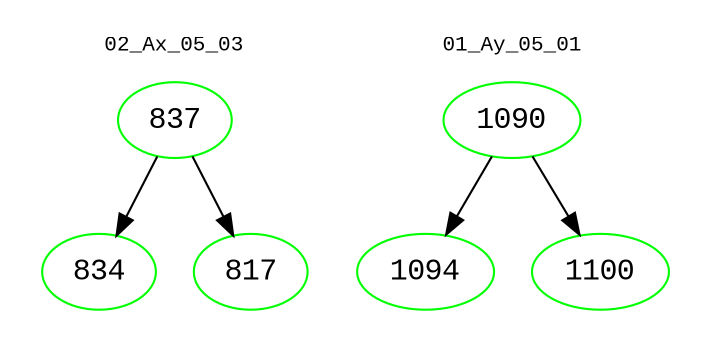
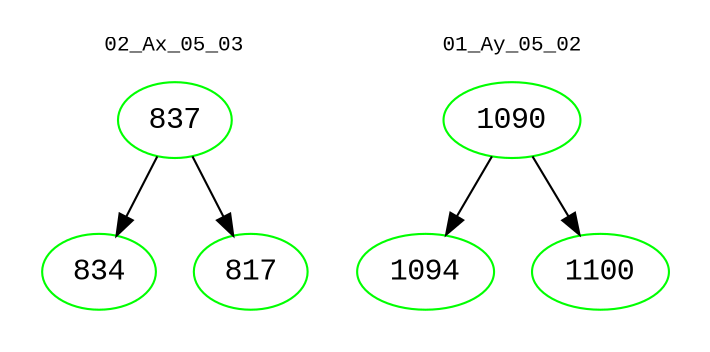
cluster "01_Ay_05_01": label "01_Ay_05_01" -> "01_Ay_05_02"
